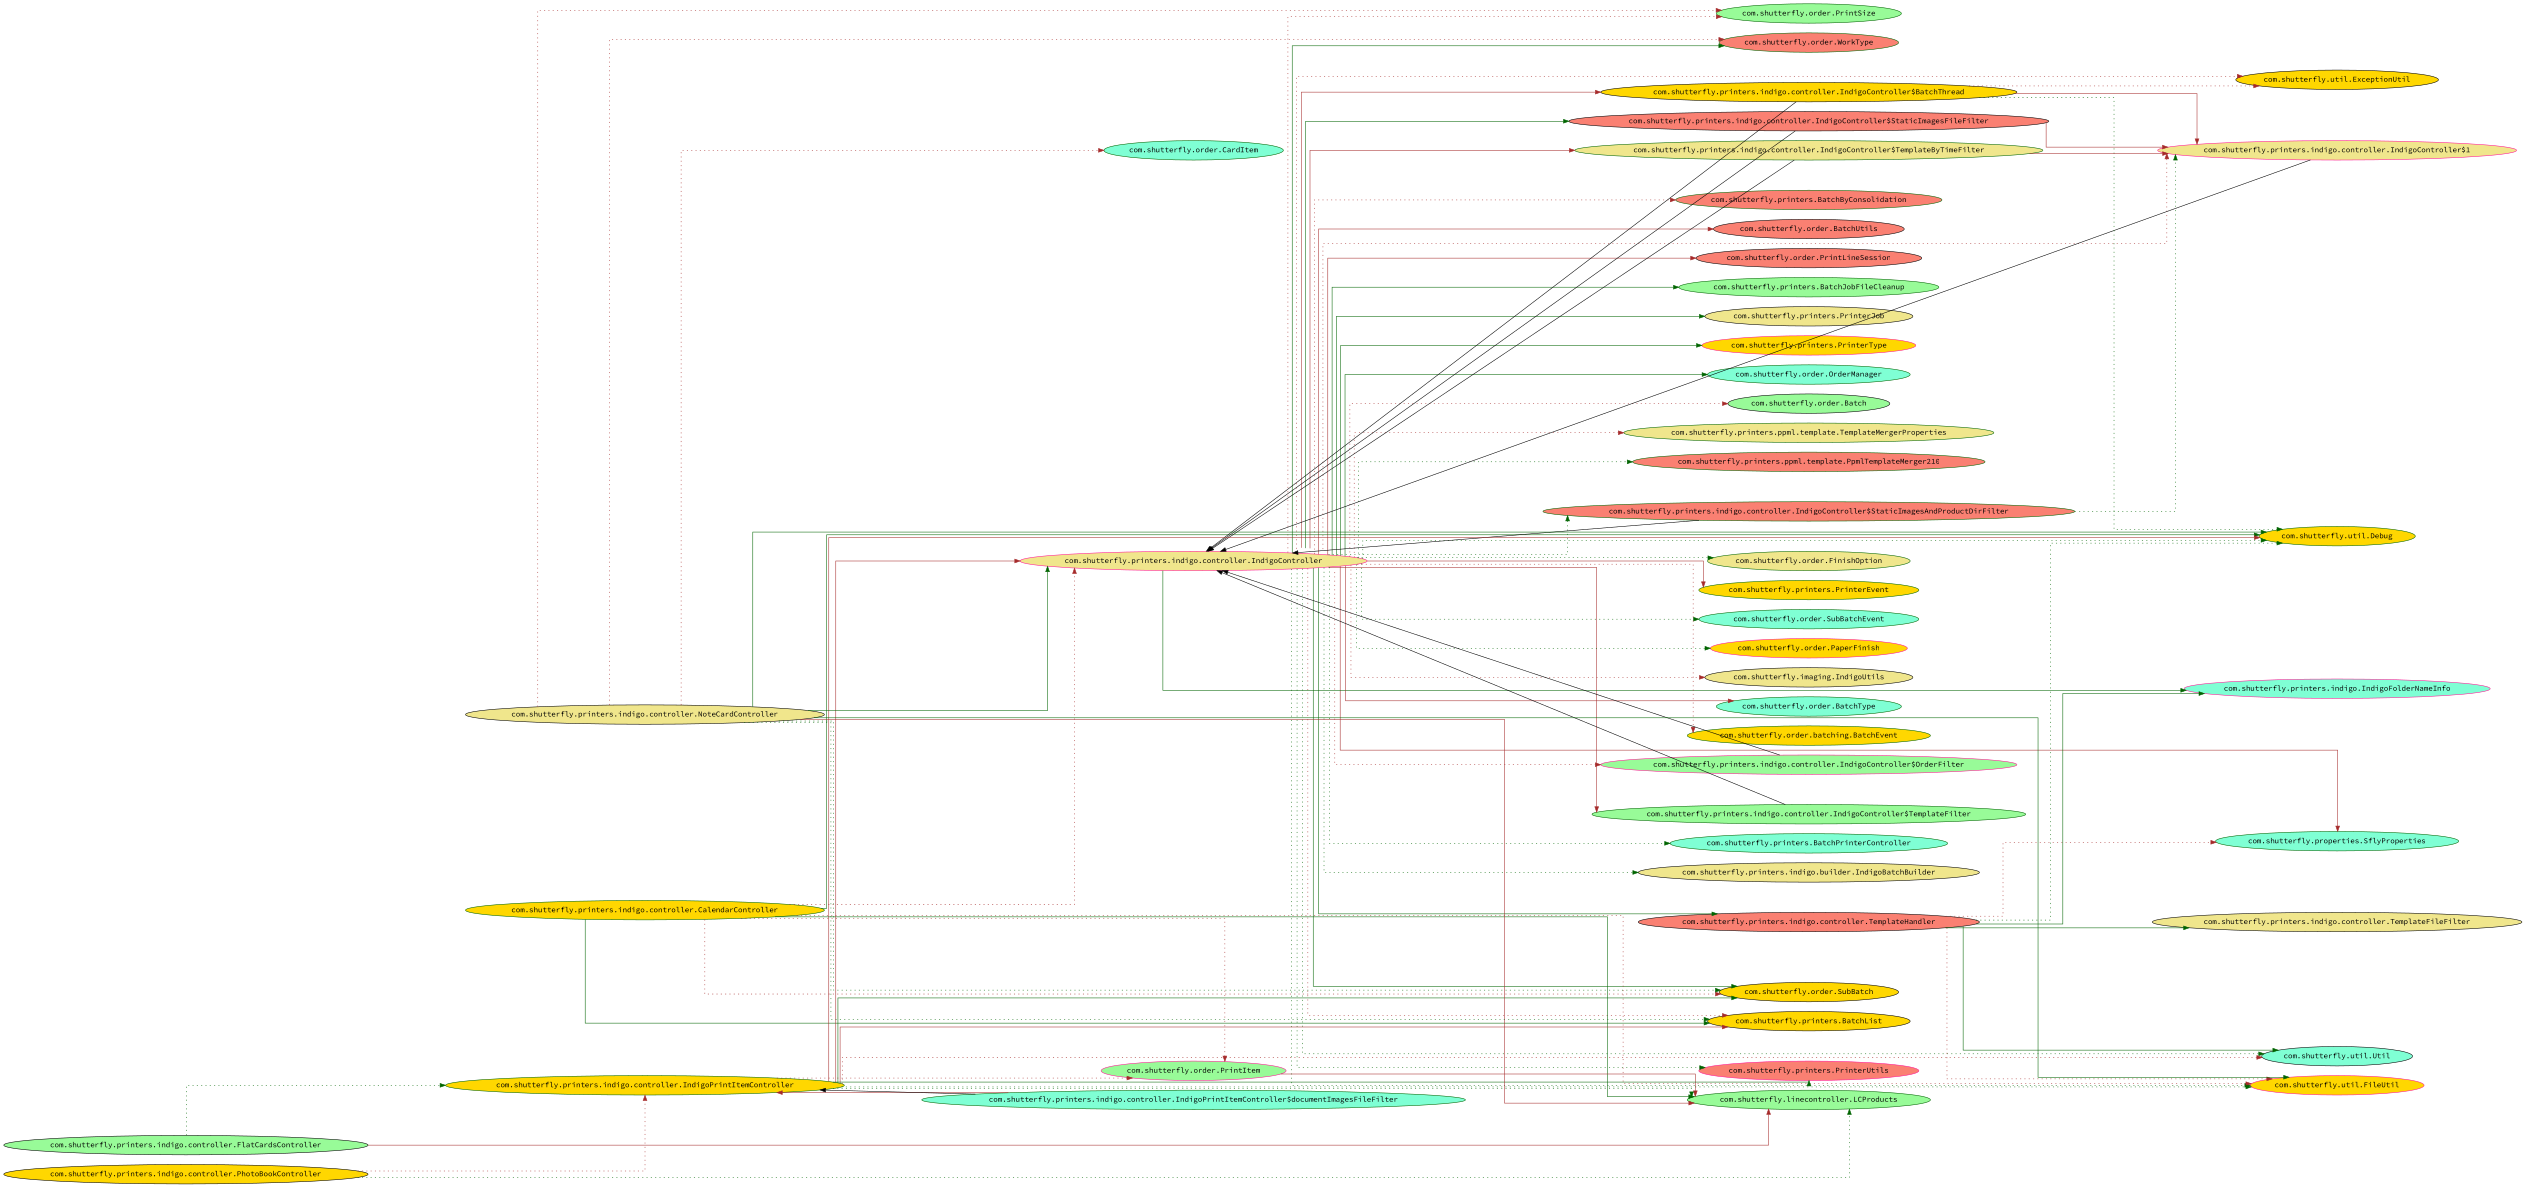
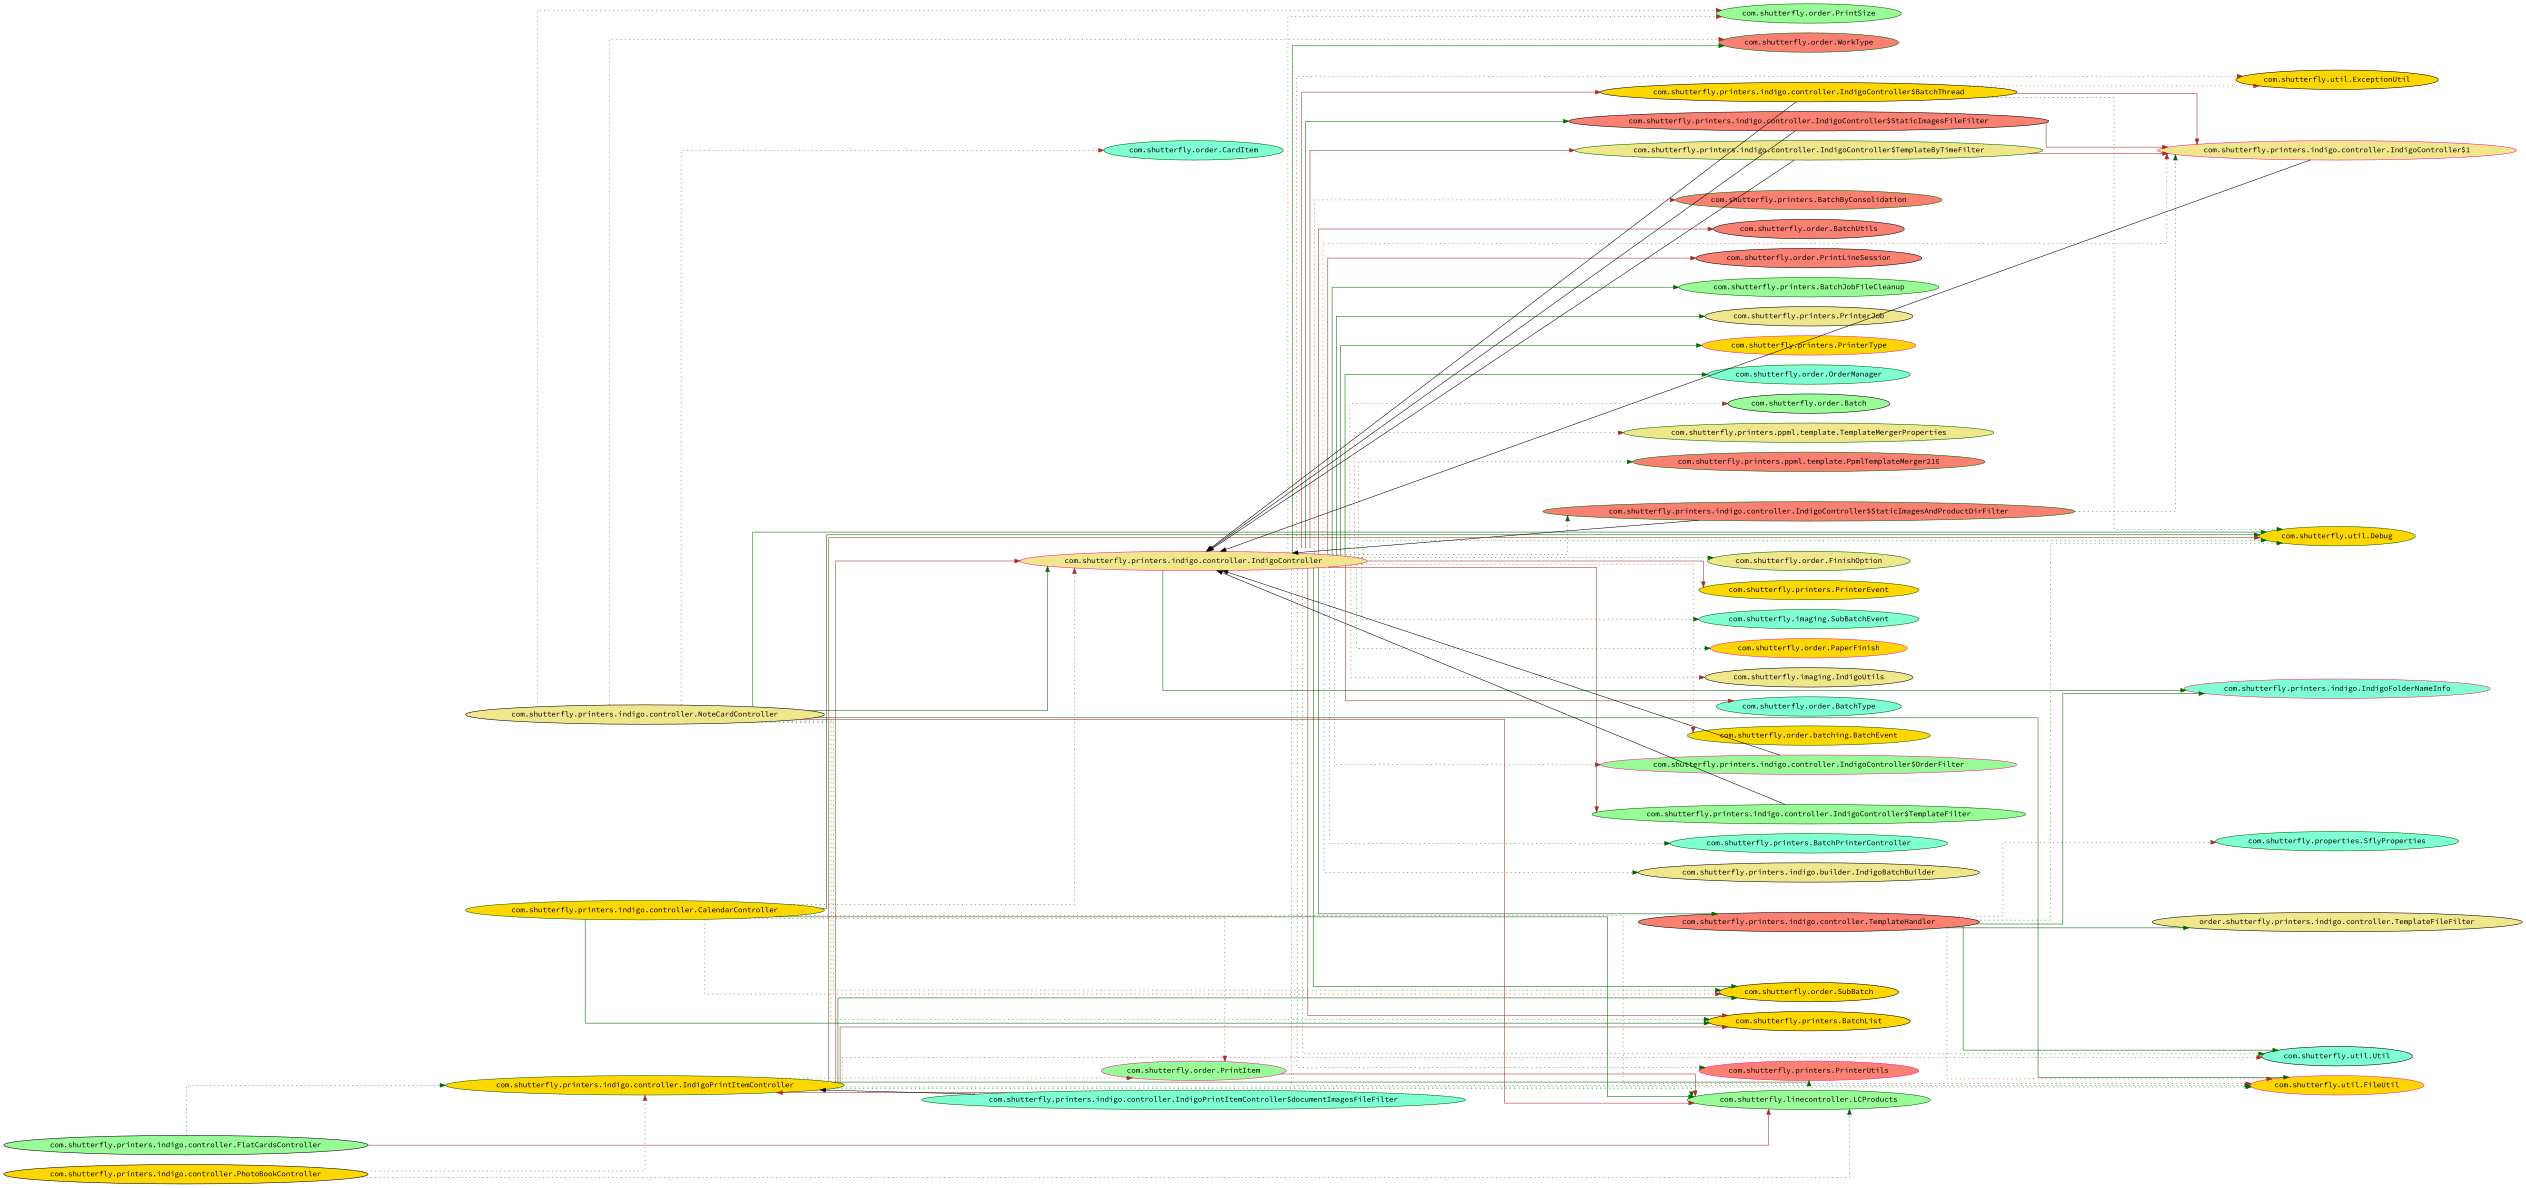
node "com.shutterfly.order.SubBatchEvent": label "com.shutterfly.order.SubBatchEvent" -> "com.shutterfly.imaging.SubBatchEvent"
edge "com.shutterfly.printers.indigo.controller.IndigoController" -> "com.shutterfly.properties.SflyProperties": removed
node "com.shutterfly.printers.indigo.controller.TemplateFileFilter": label "com.shutterfly.printers.indigo.controller.TemplateFileFilter" -> "order.shutterfly.printers.indigo.controller.TemplateFileFilter"
edge "com.shutterfly.printers.indigo.controller.IndigoController" -> "com.shutterfly.printers.BatchList": style dotted -> solid
